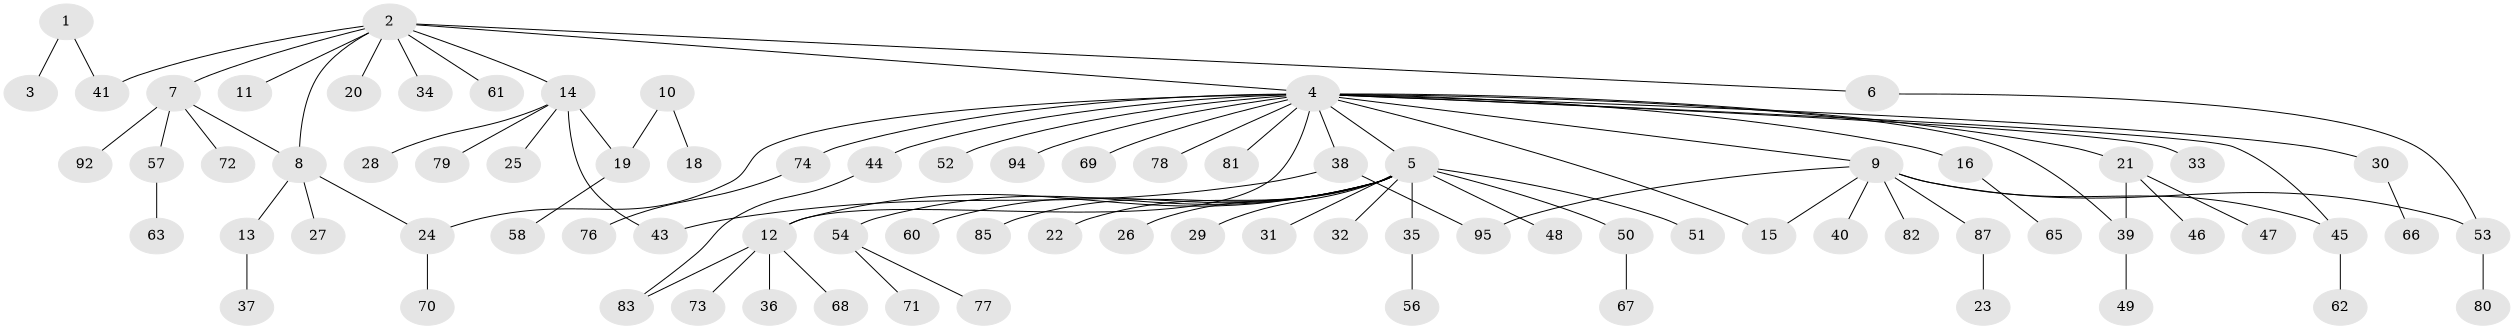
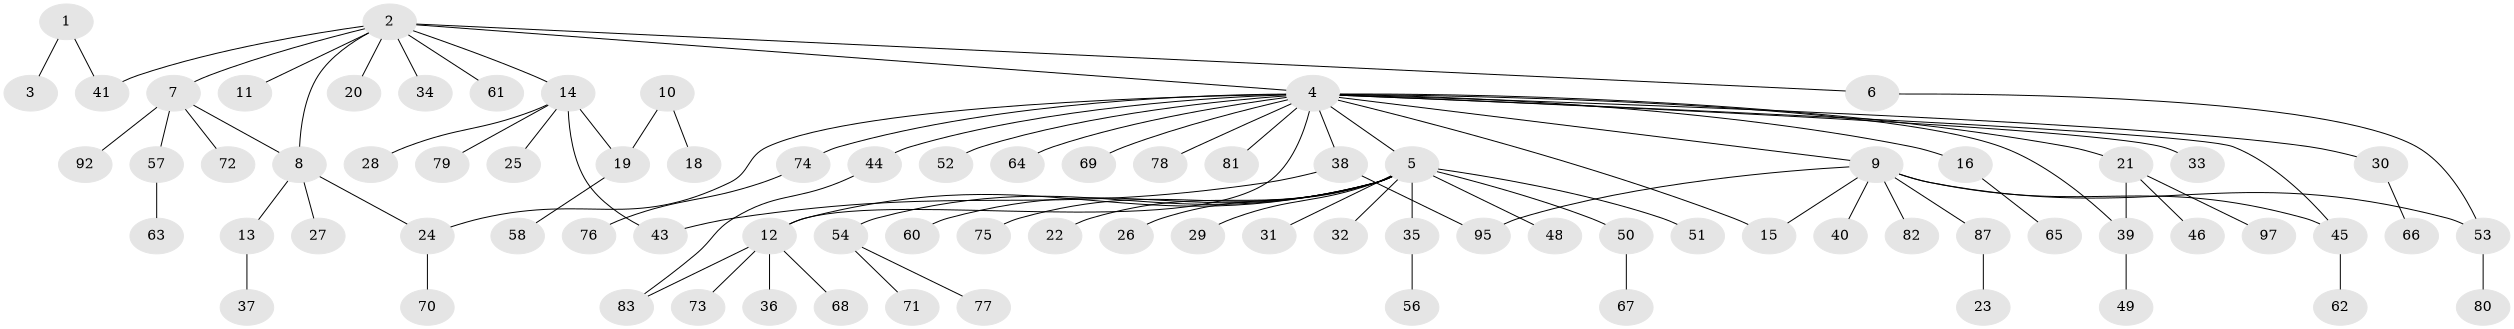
node "94": label "94" -> "64"
node "85": label "85" -> "75"
node "47": label "47" -> "97"
